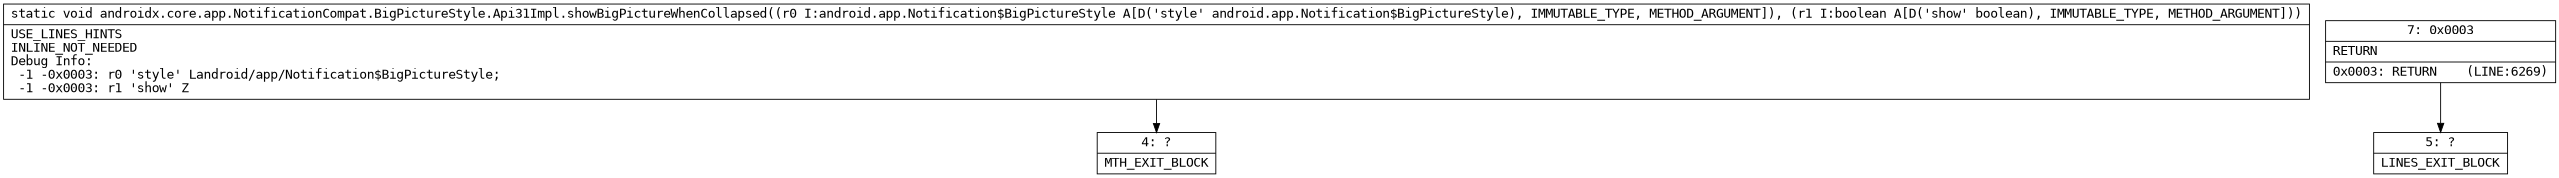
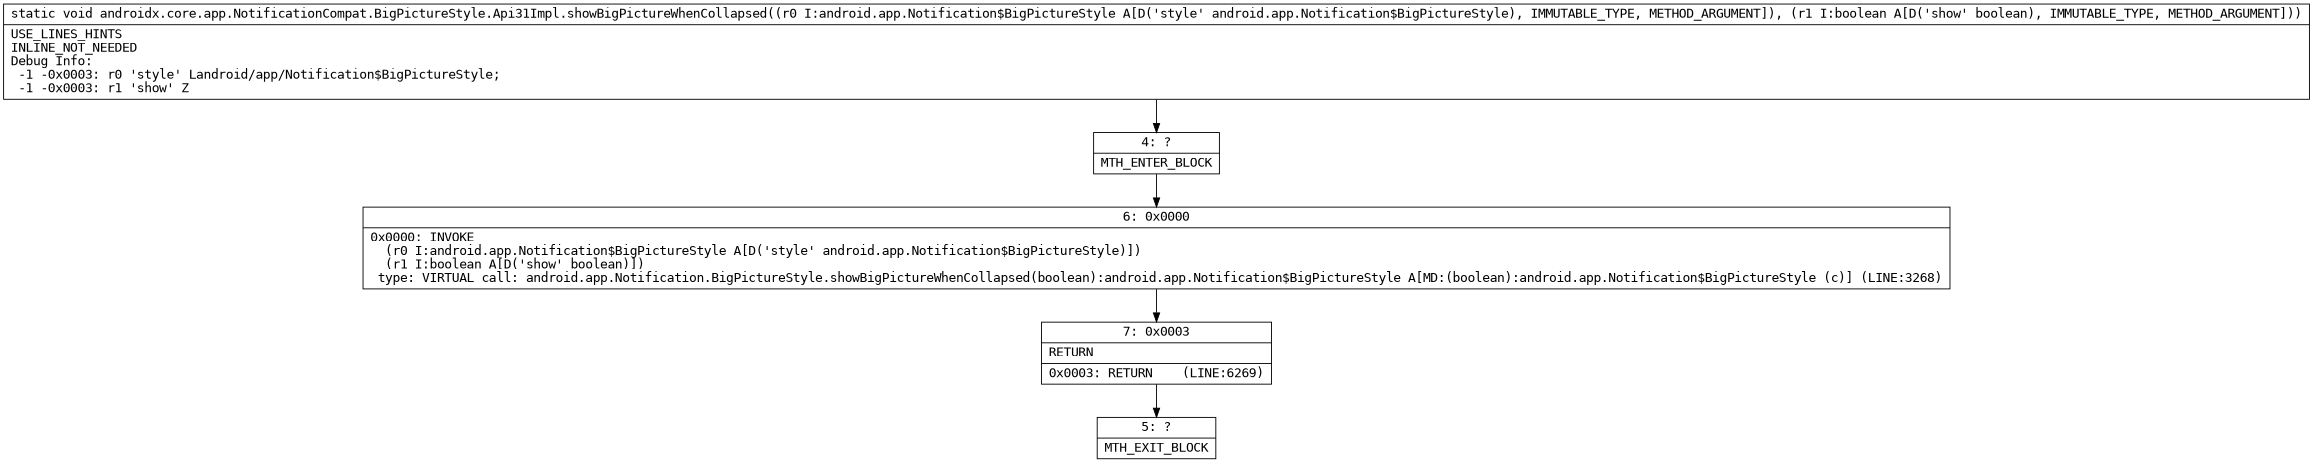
node "4: ?": text "MTH_EXIT_BLOCK" -> "MTH_ENTER_BLOCK"
node "5: ?": text "LINES_EXIT_BLOCK" -> "MTH_EXIT_BLOCK"
node "6: 0x0000": added
